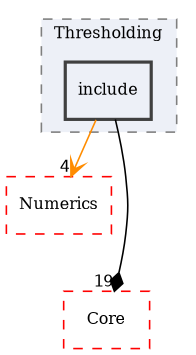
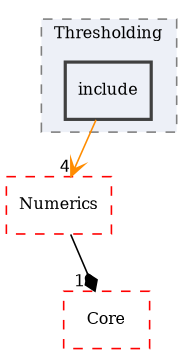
edge "include" -> "Core": now "Numerics" -> "Core"
